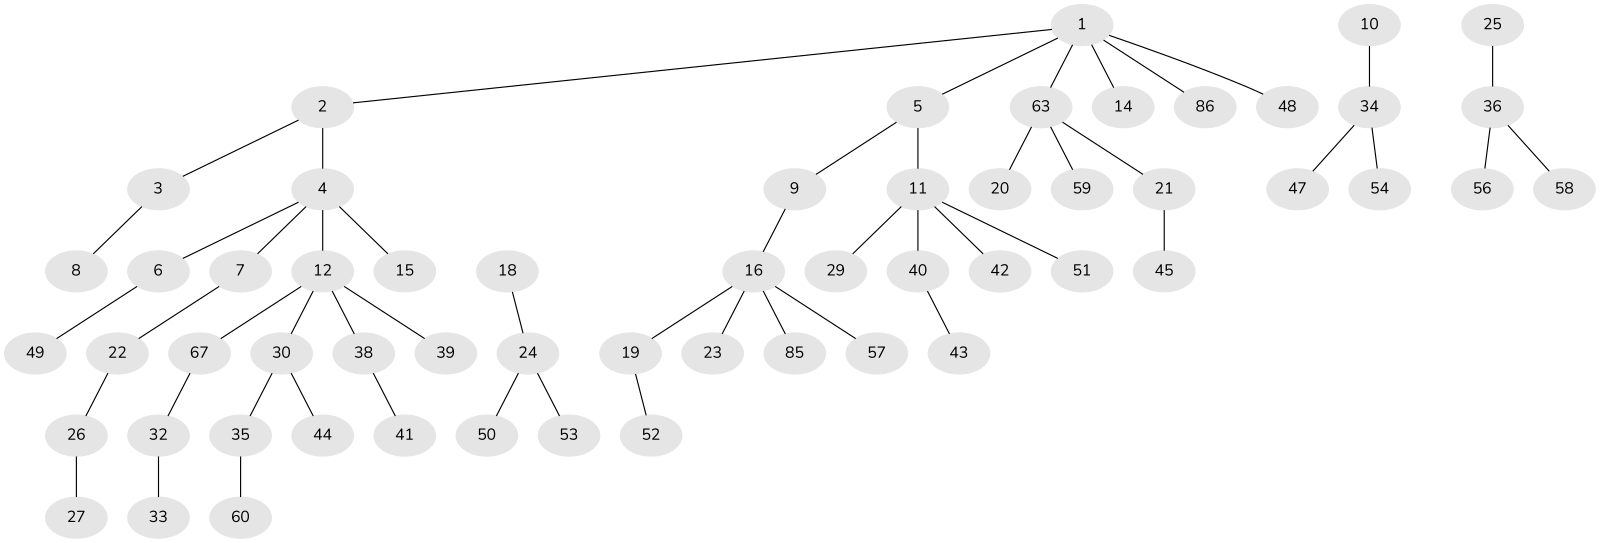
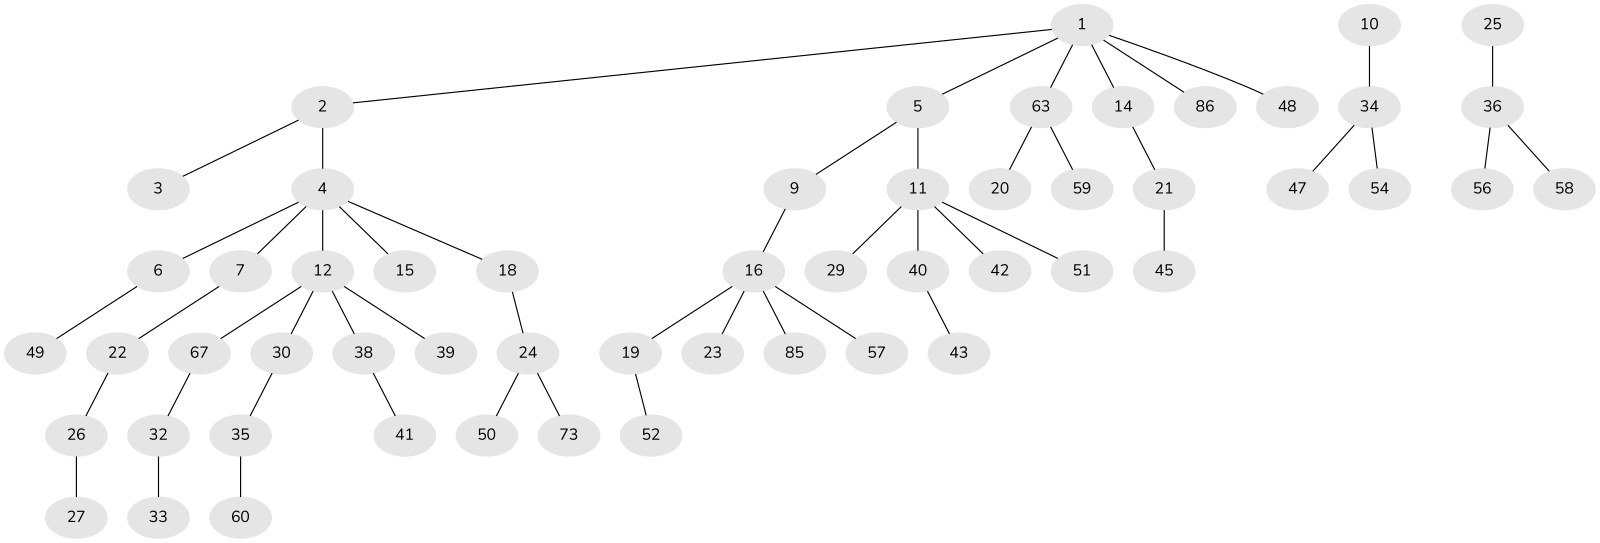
edge "63" -- "21": now "14" -- "21"
edge "4" -- "18": added
node "8": removed
node "44": removed
node "53": label "53" -> "73"
